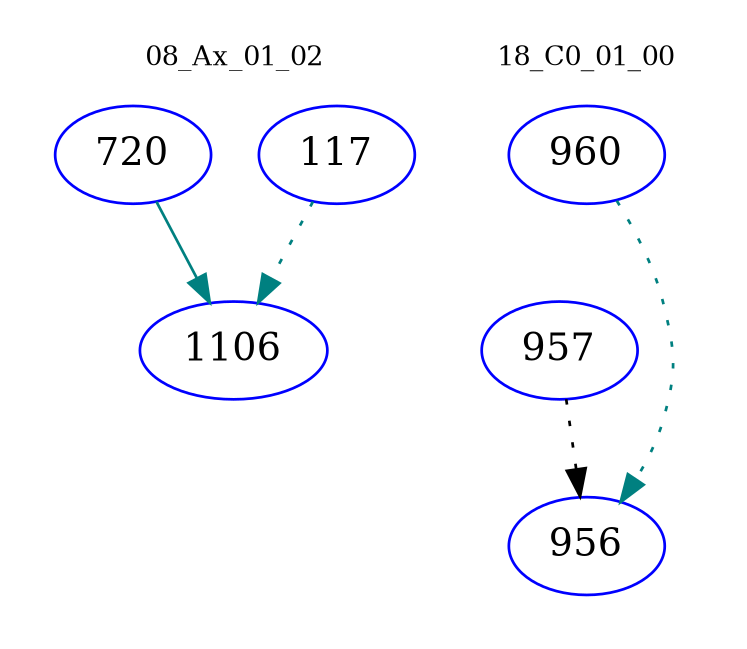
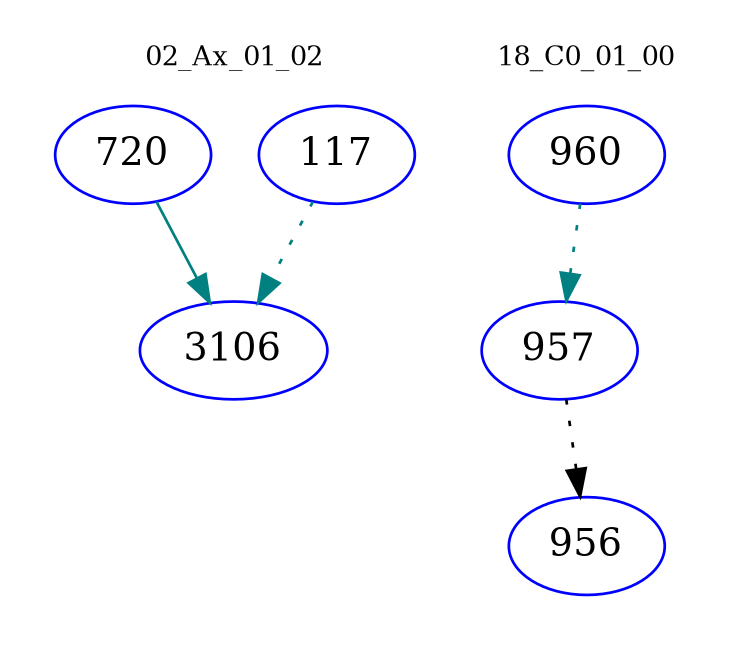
cluster "08_Ax_01_02": label "08_Ax_01_02" -> "02_Ax_01_02"
edge "960" -> "956": now "960" -> "957"
node "1106": label "1106" -> "3106"
